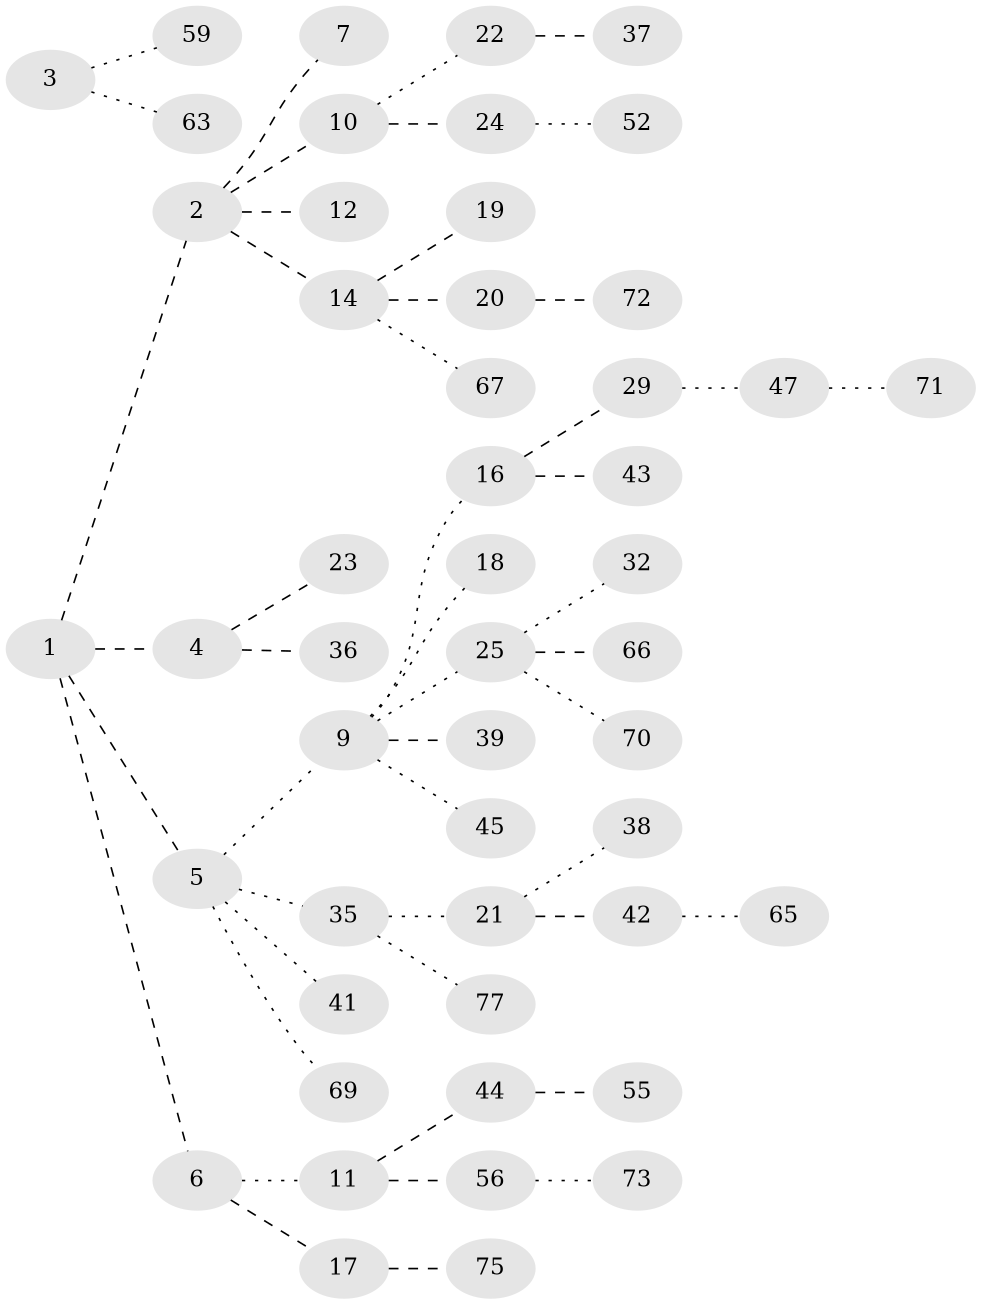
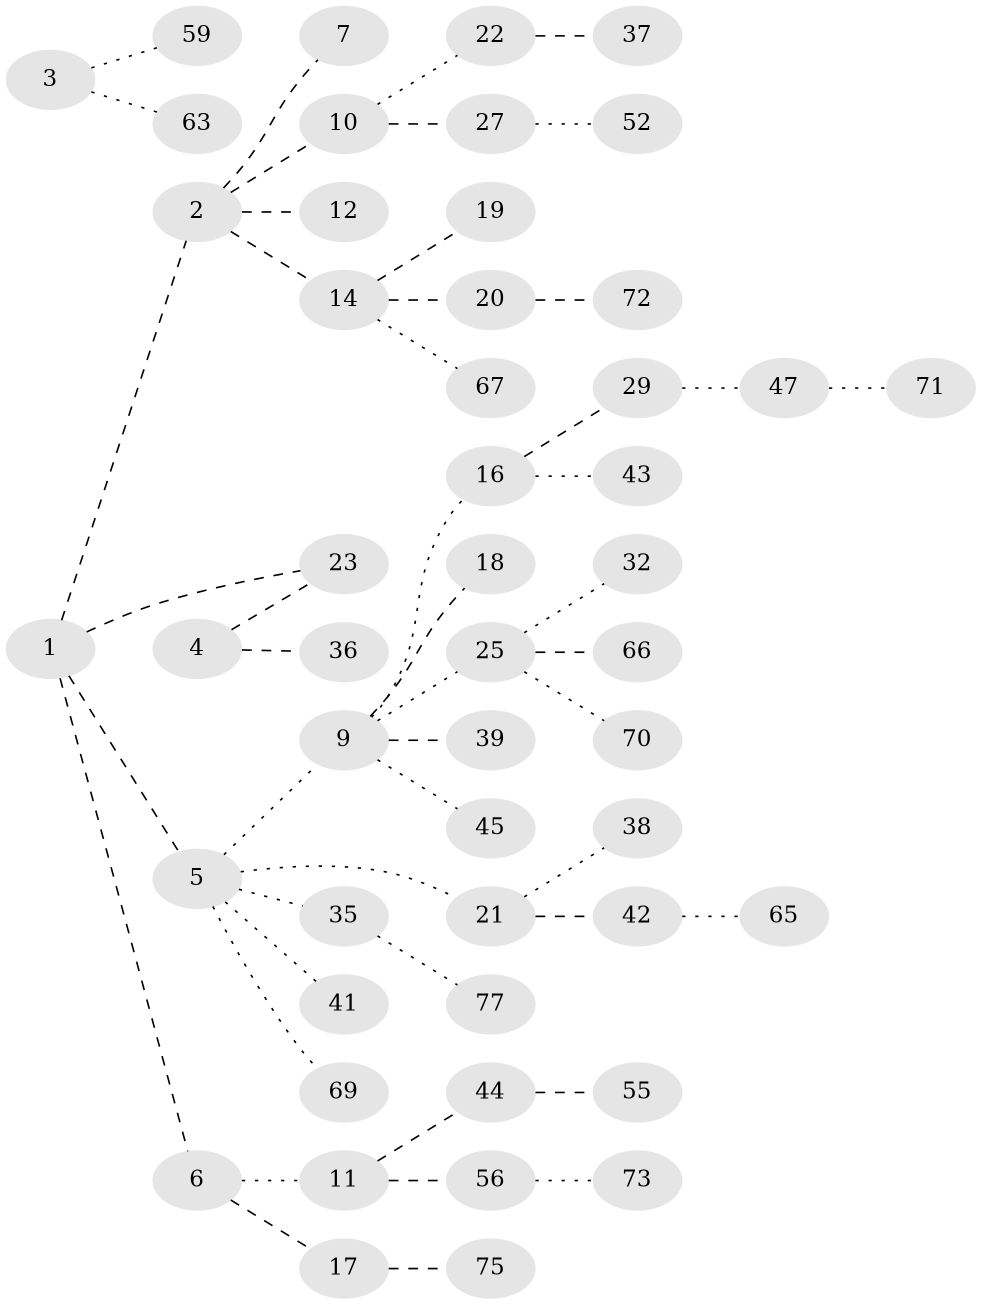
node "24": label "24" -> "27"
edge "16" -- "43": style dashed -> dotted
edge "1" -- "4": now "1" -- "23"
edge "18" -- "9": style dotted -> dashed
edge "35" -- "21": now "5" -- "21"
